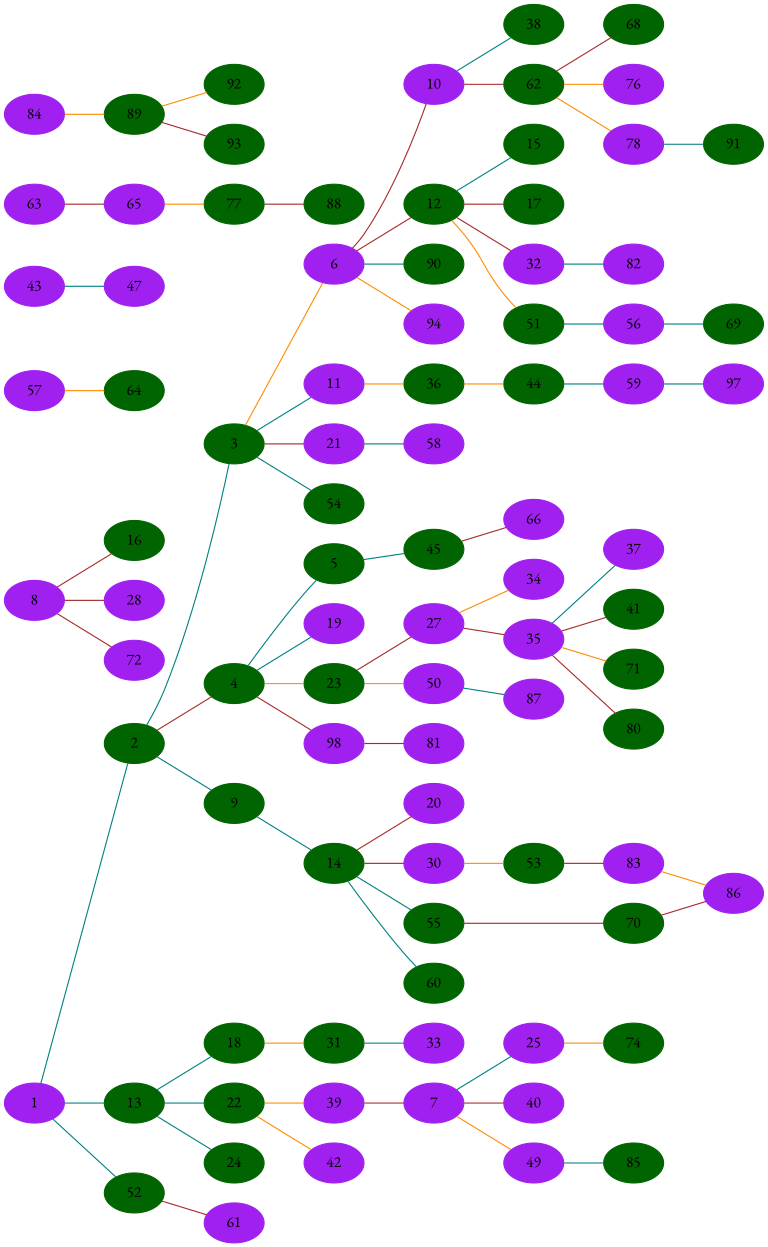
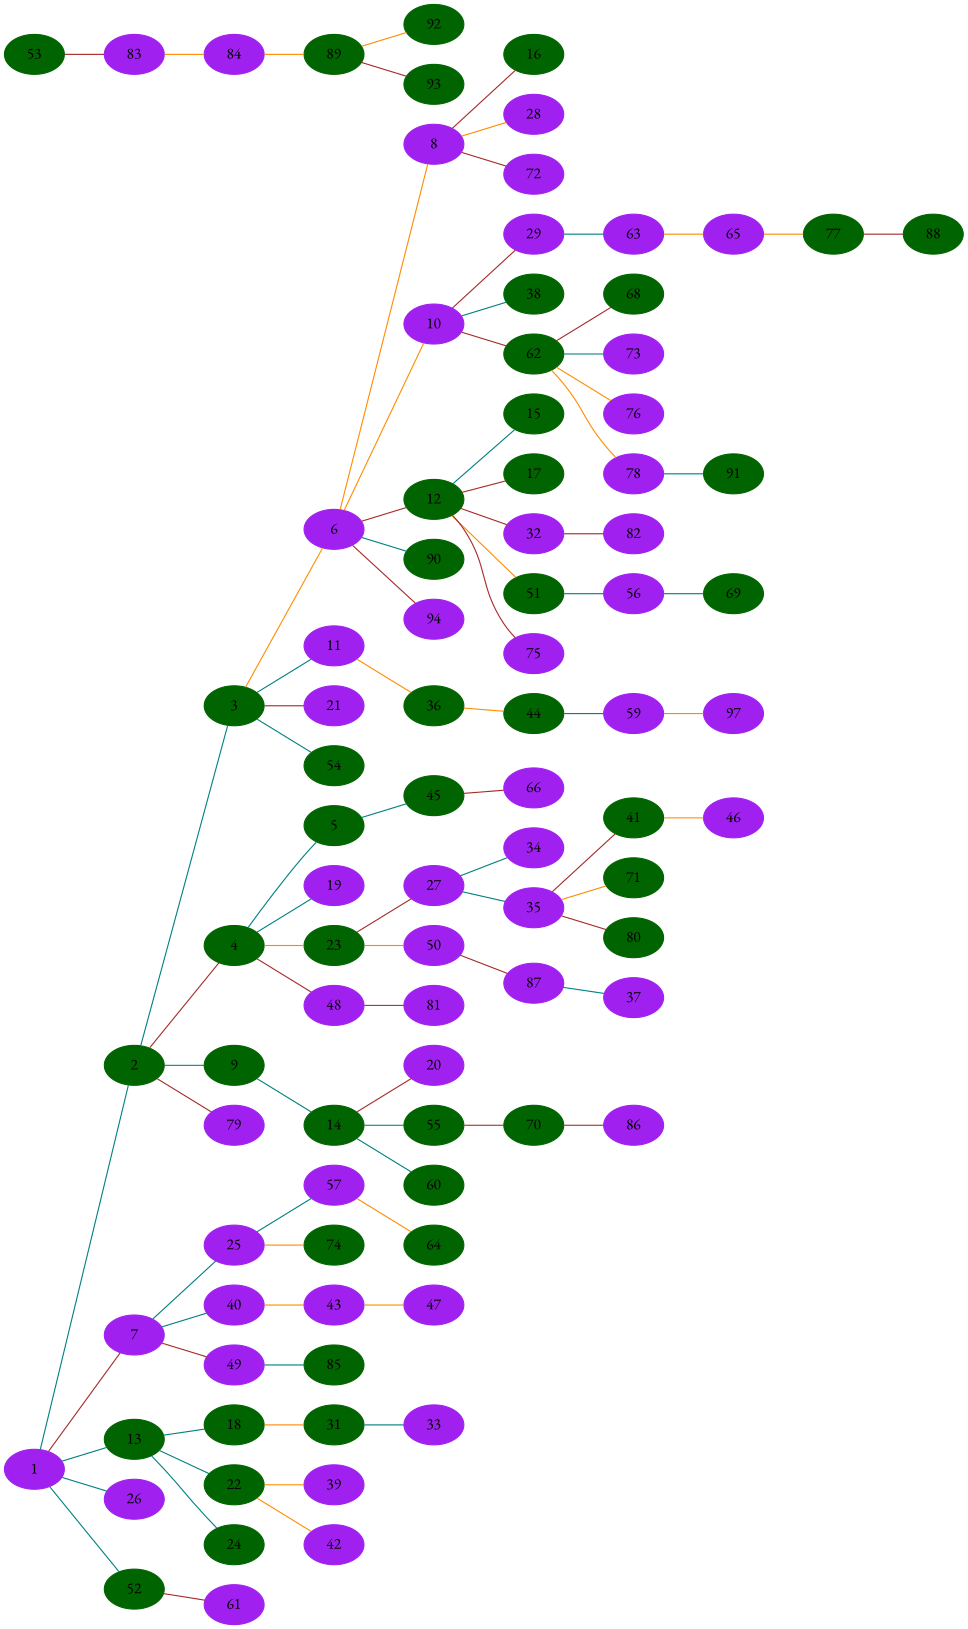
edge "10" -- "6": color brown -> darkorange
edge "63" -- "65": color brown -> darkorange
node "29": added
edge "32" -- "82": color teal -> brown
edge "43" -- "47": color teal -> darkorange
edge "6" -- "94": color darkorange -> brown
edge "8" -- "6": added
node "73": added
edge "59" -- "97": color teal -> darkorange
node "58": removed
edge "37" -- "35": now "37" -- "87"
edge "8" -- "28": color brown -> darkorange
edge "34" -- "27": color darkorange -> teal
edge "27" -- "35": color brown -> teal
node "75": added
edge "50" -- "87": color teal -> brown
node "98": label "98" -> "48"
node "46": added
node "30": removed
edge "83" -- "86": now "83" -- "84"
edge "39" -- "7": now "1" -- "7"
edge "7" -- "40": color brown -> teal
node "79": added
edge "7" -- "49": color darkorange -> brown
edge "57" -- "25": added
edge "40" -- "43": added
node "26": added
